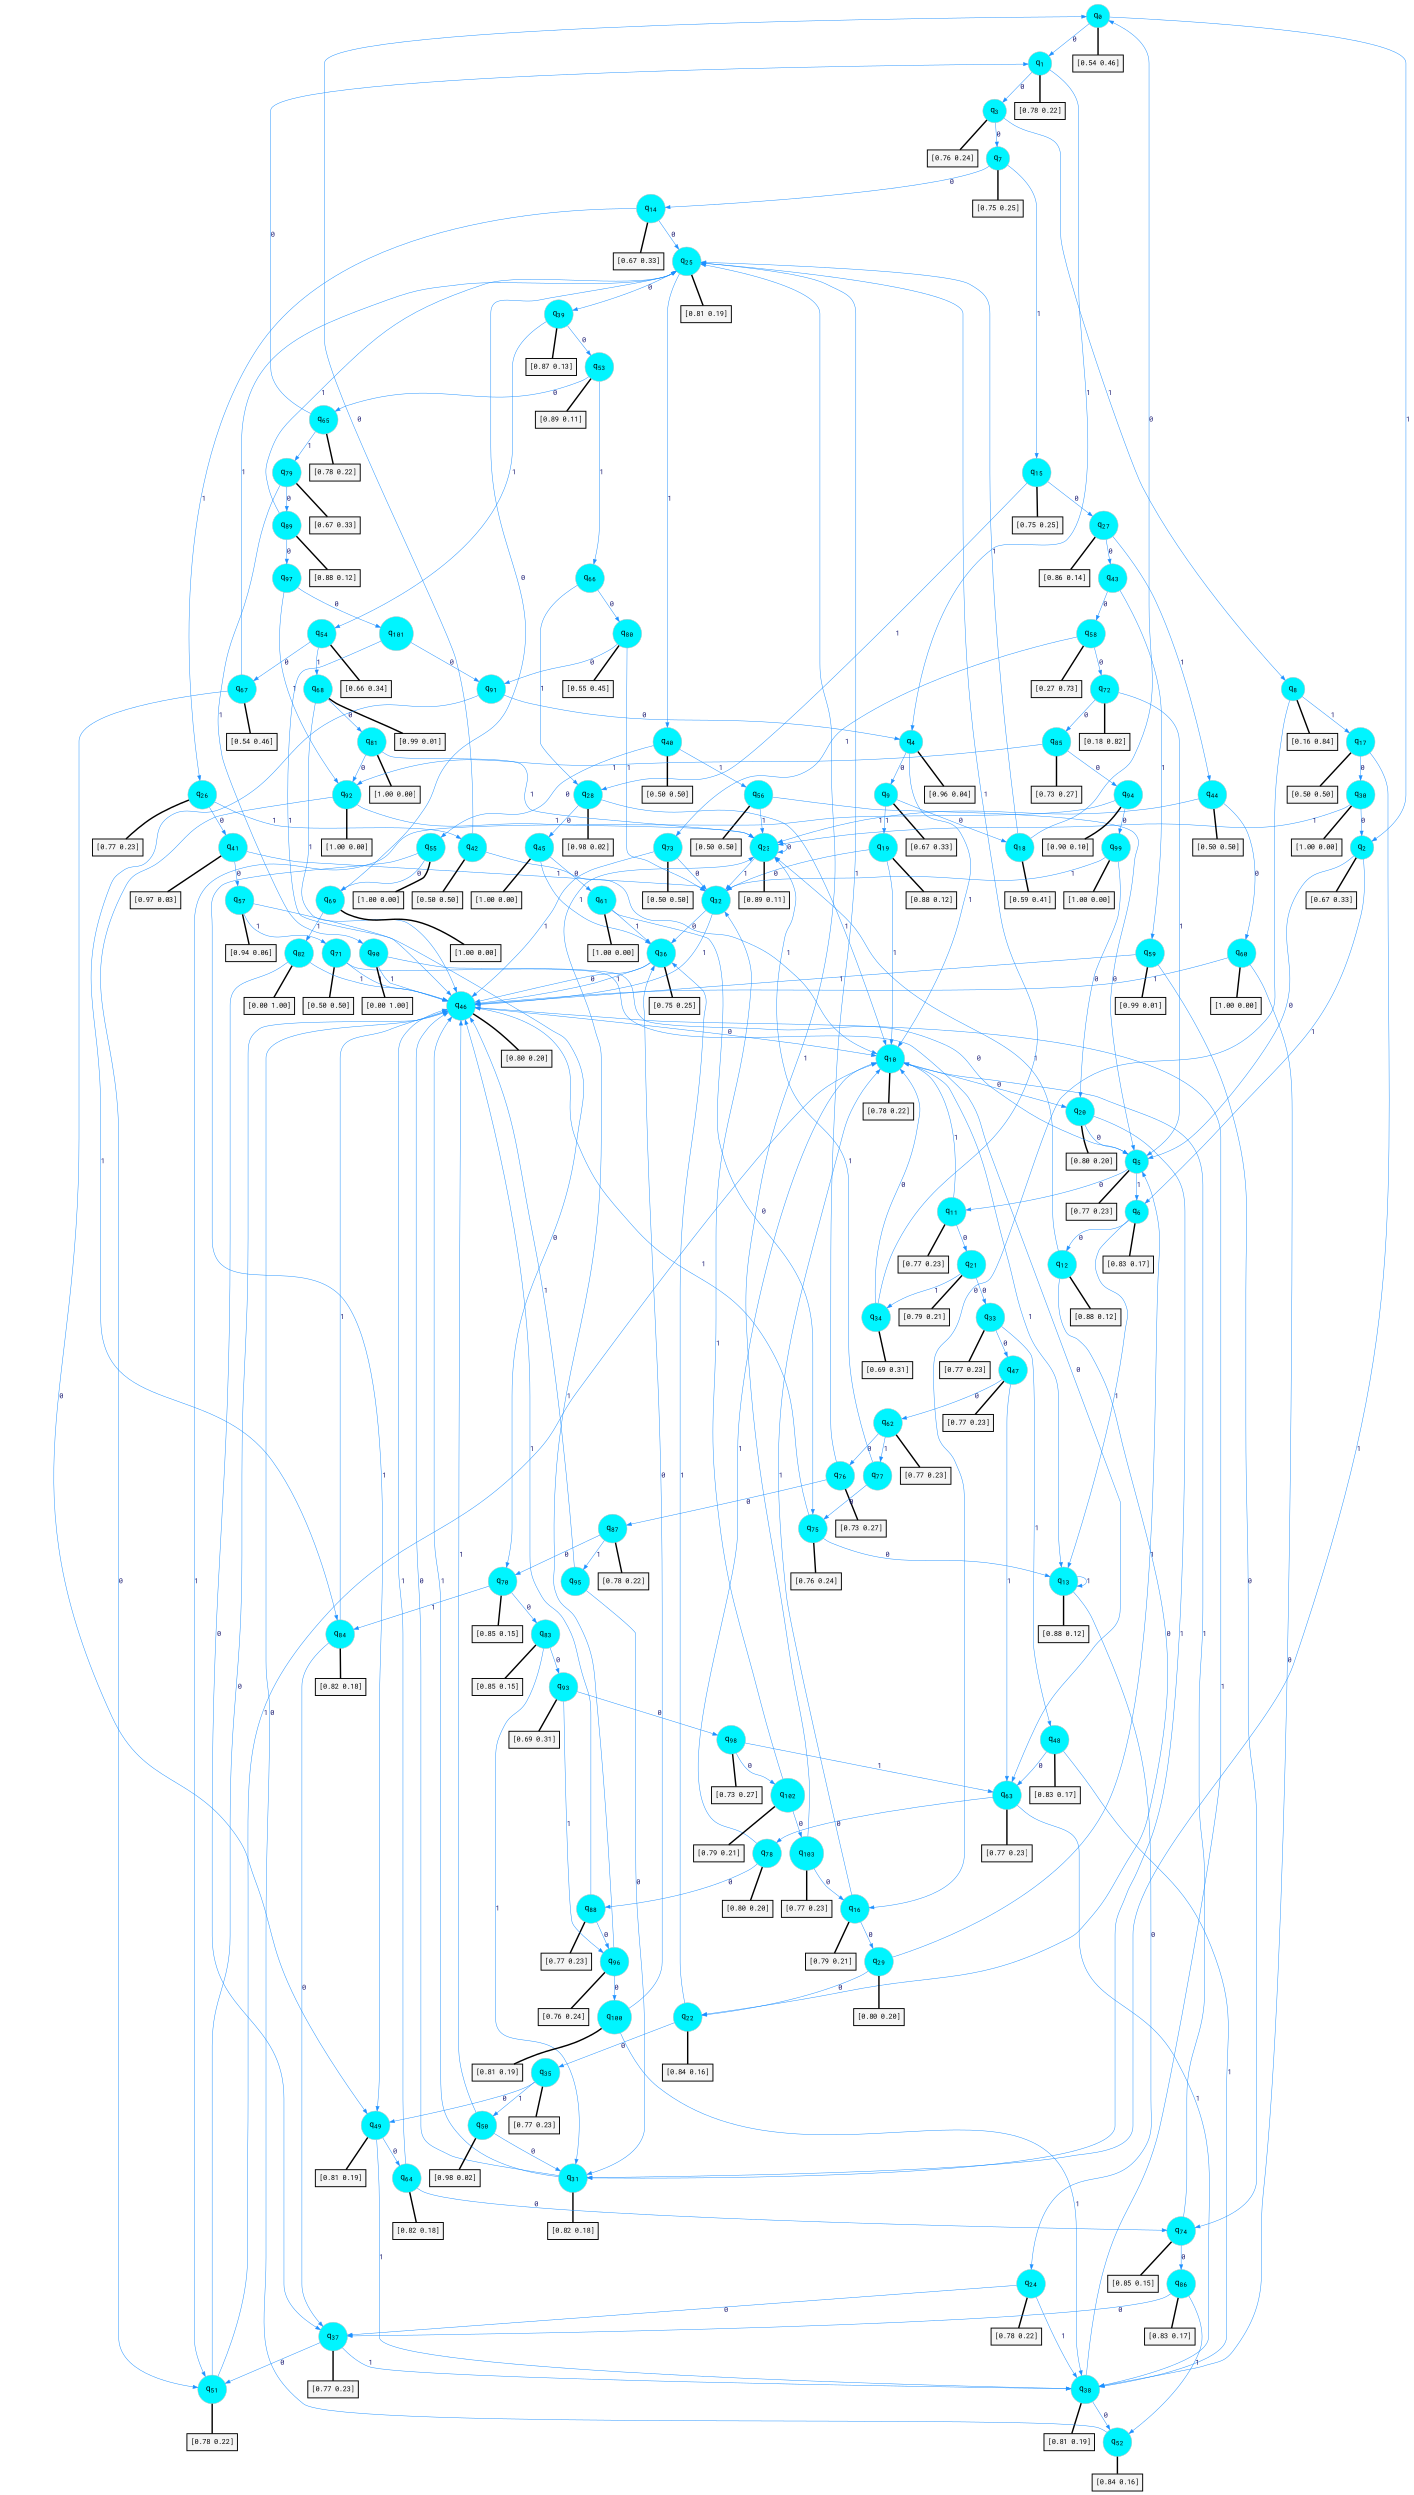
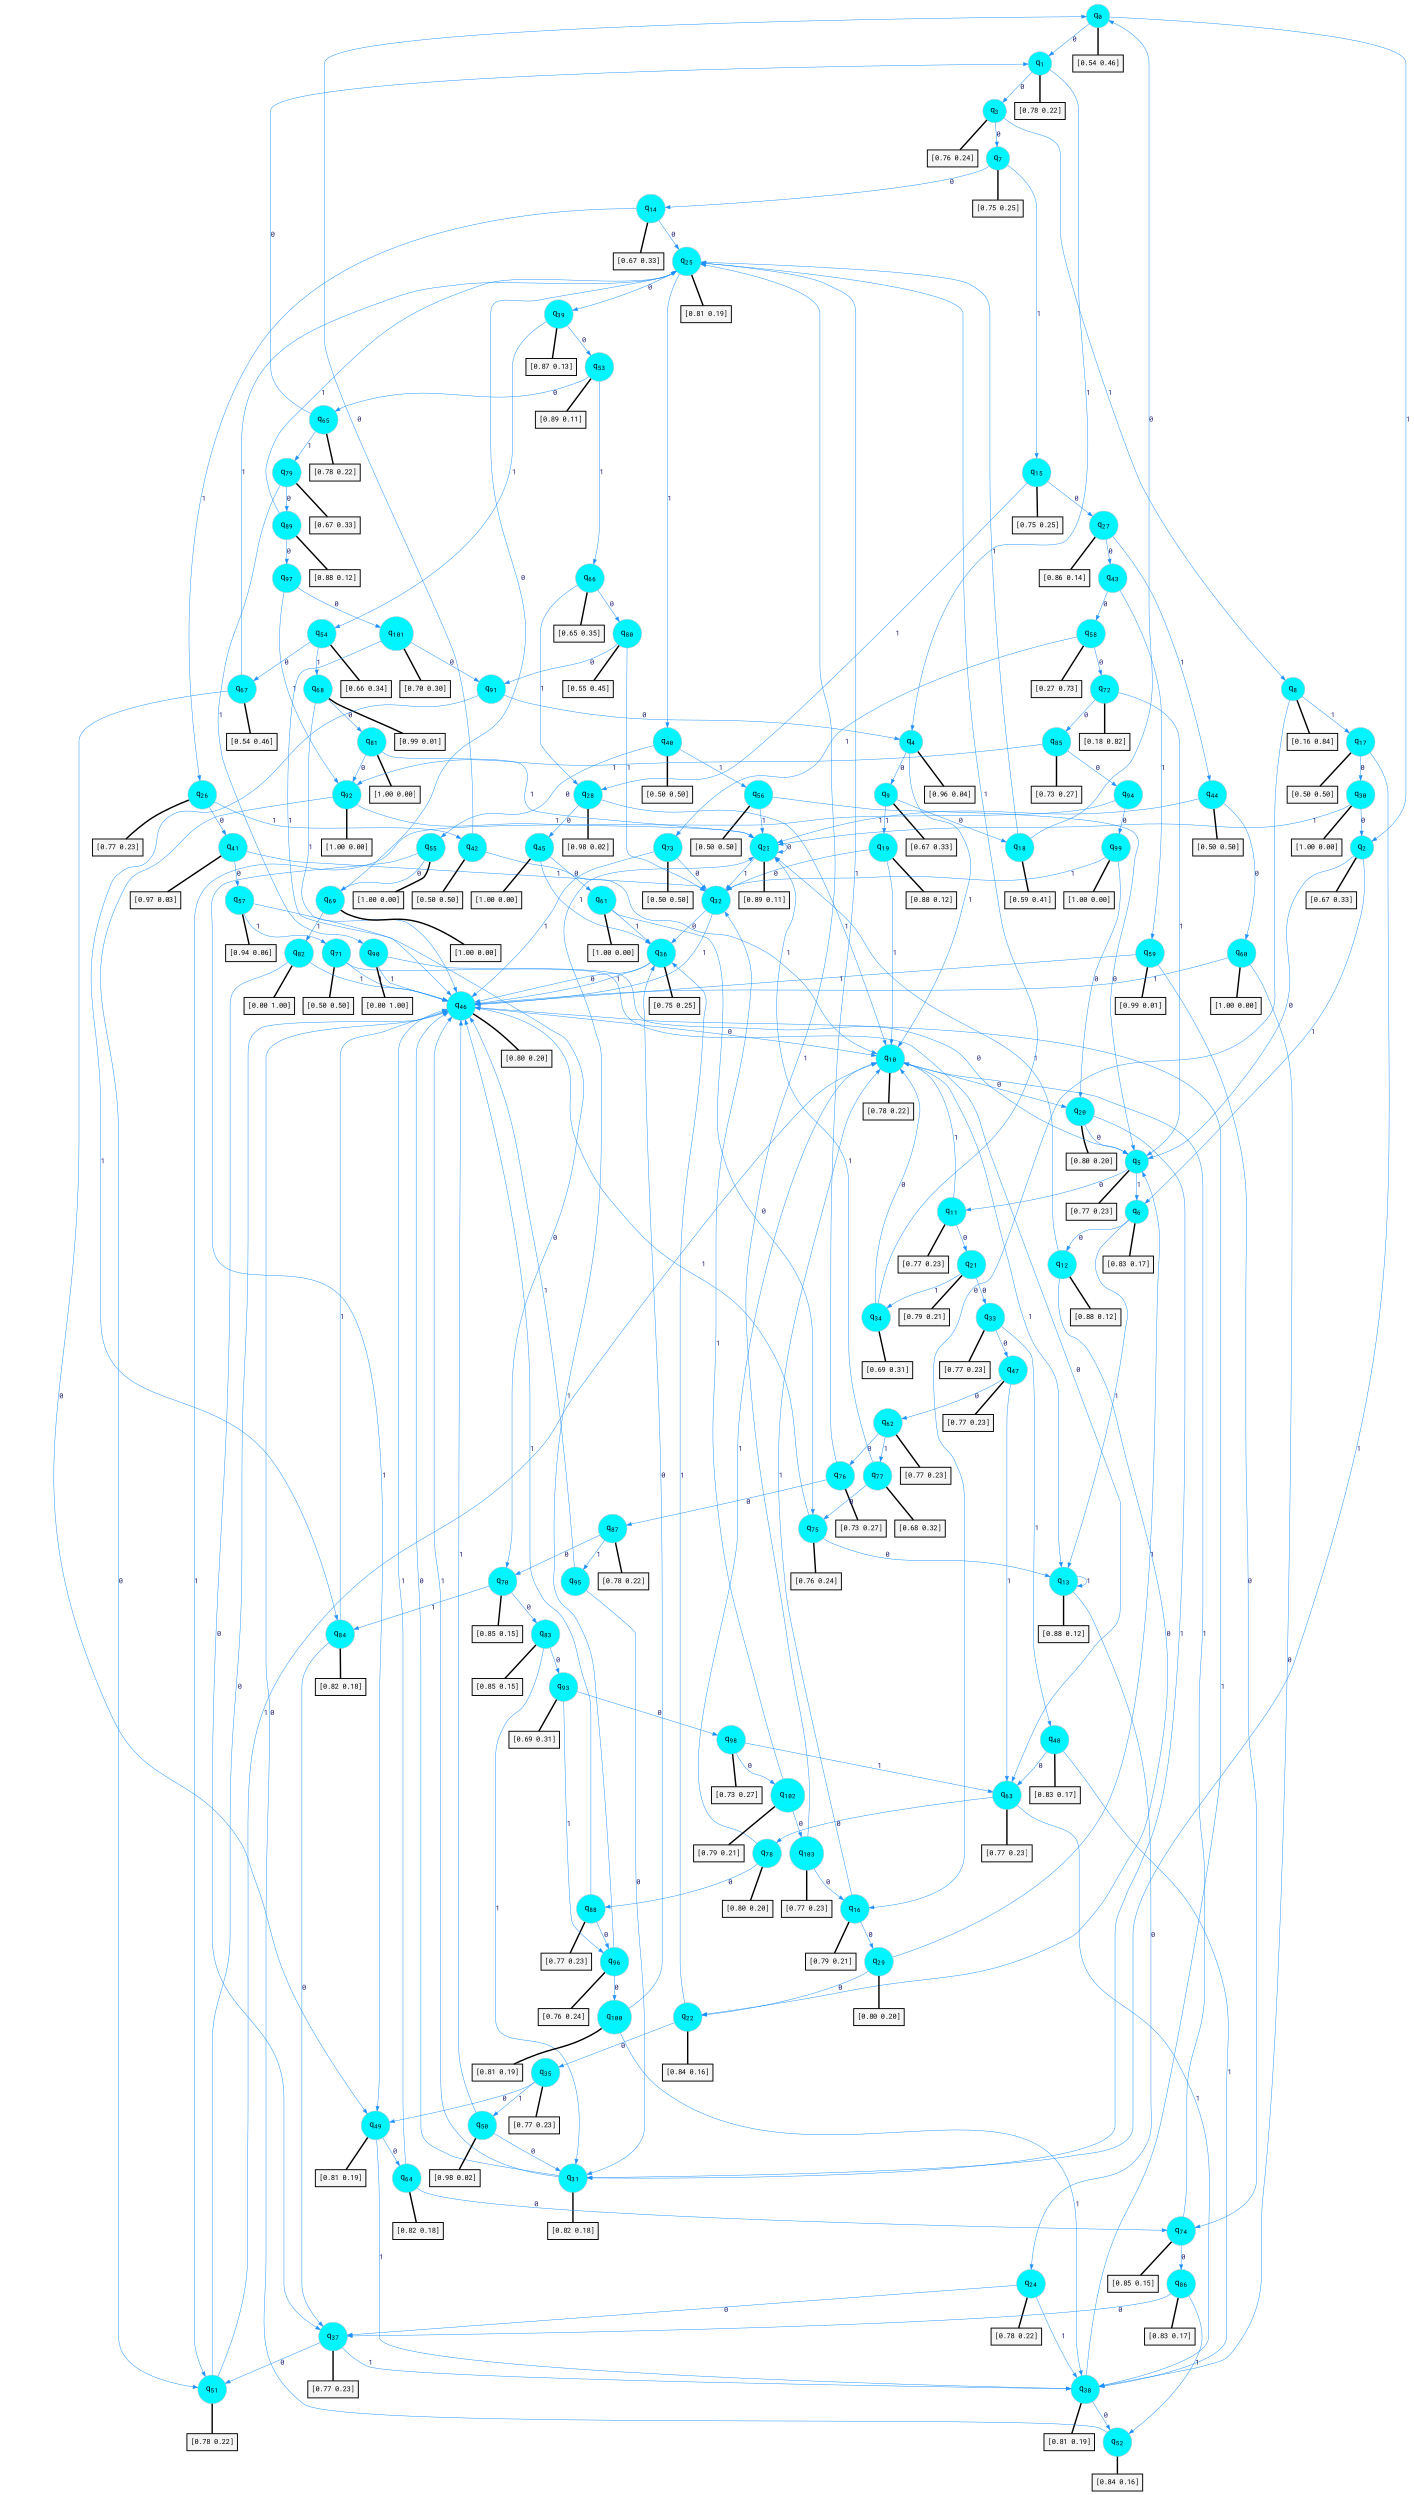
node "[0.65 0.35]": added
node "[0.70 0.30]": added
node "[0.90 0.10]": removed
node "[0.68 0.32]": added
